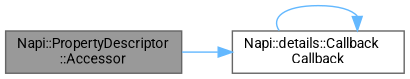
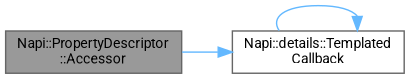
node "Napi::details::Callback Callback": label "Napi::details::Callback Callback" -> "Napi::details::Templated Callback"
